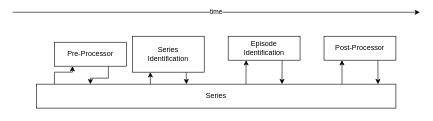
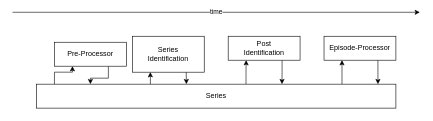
node "Episode Identification": label "Episode Identification" -> "Post Identification"
node "Post-Processor": label "Post-Processor" -> "Episode-Processor"
